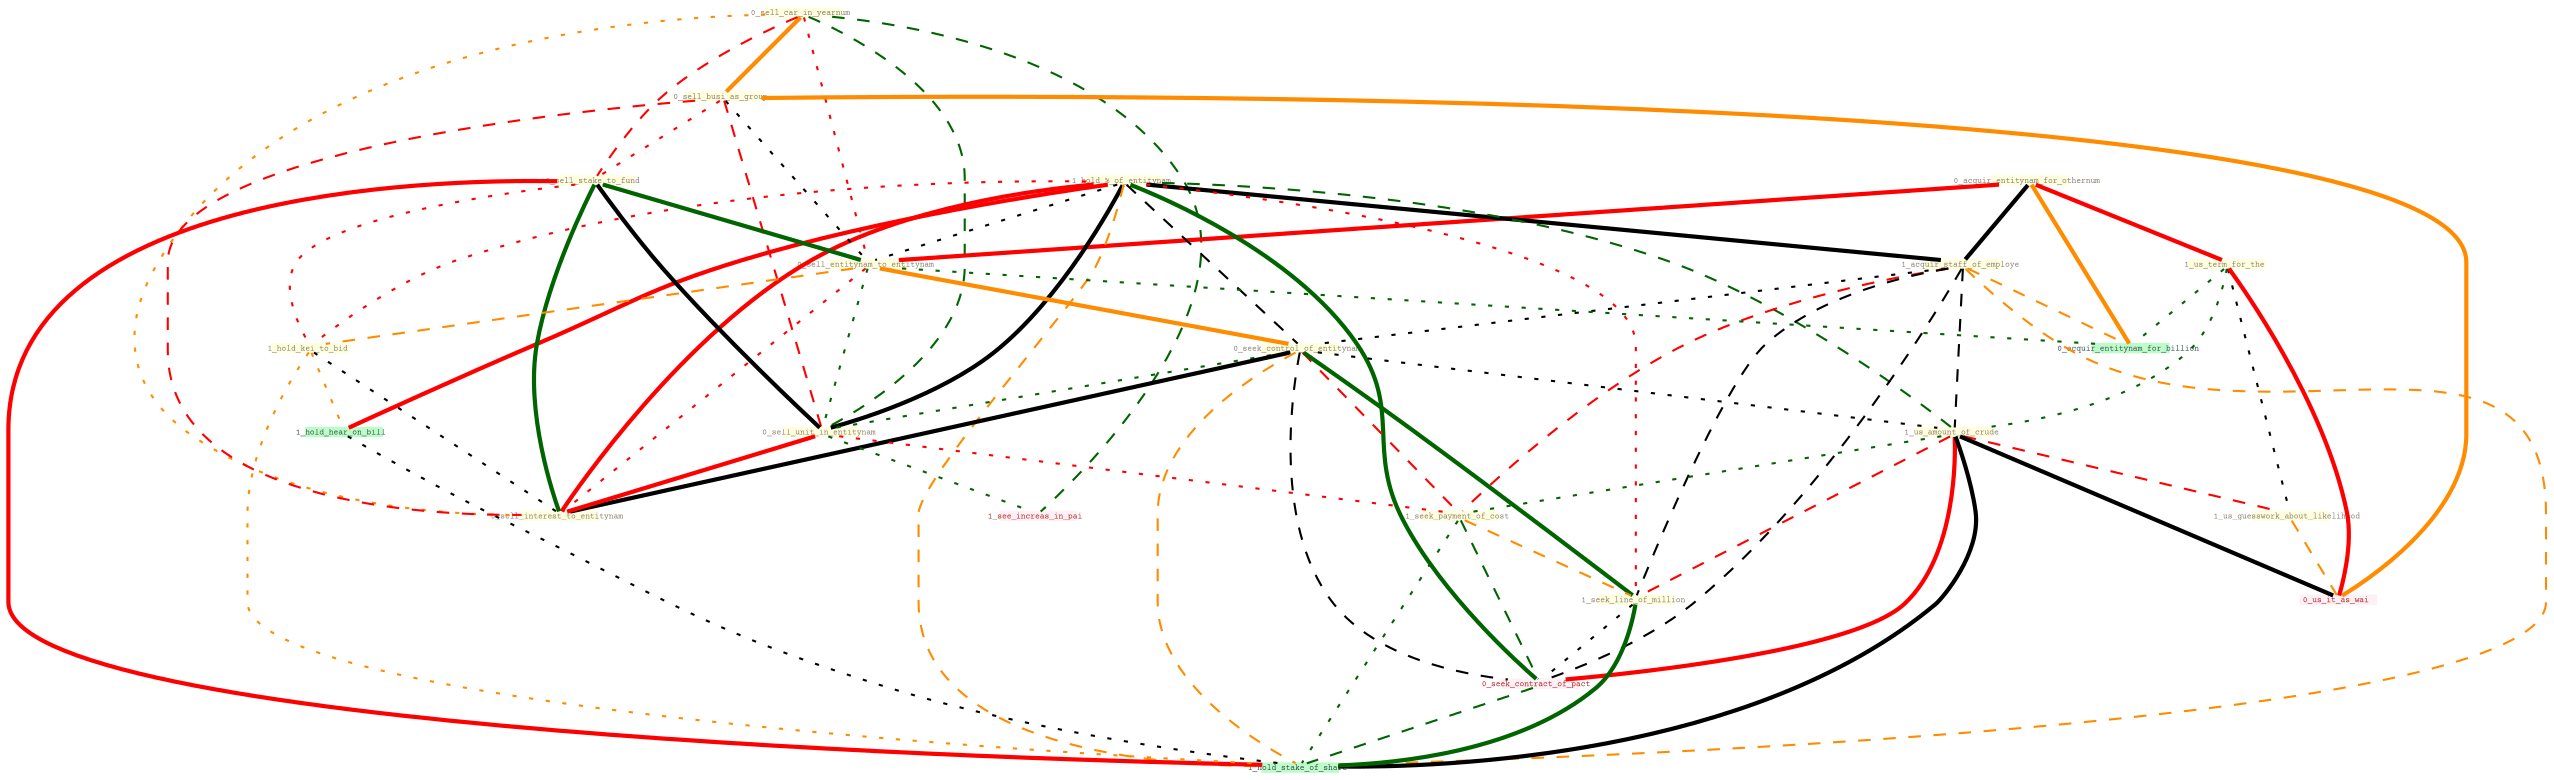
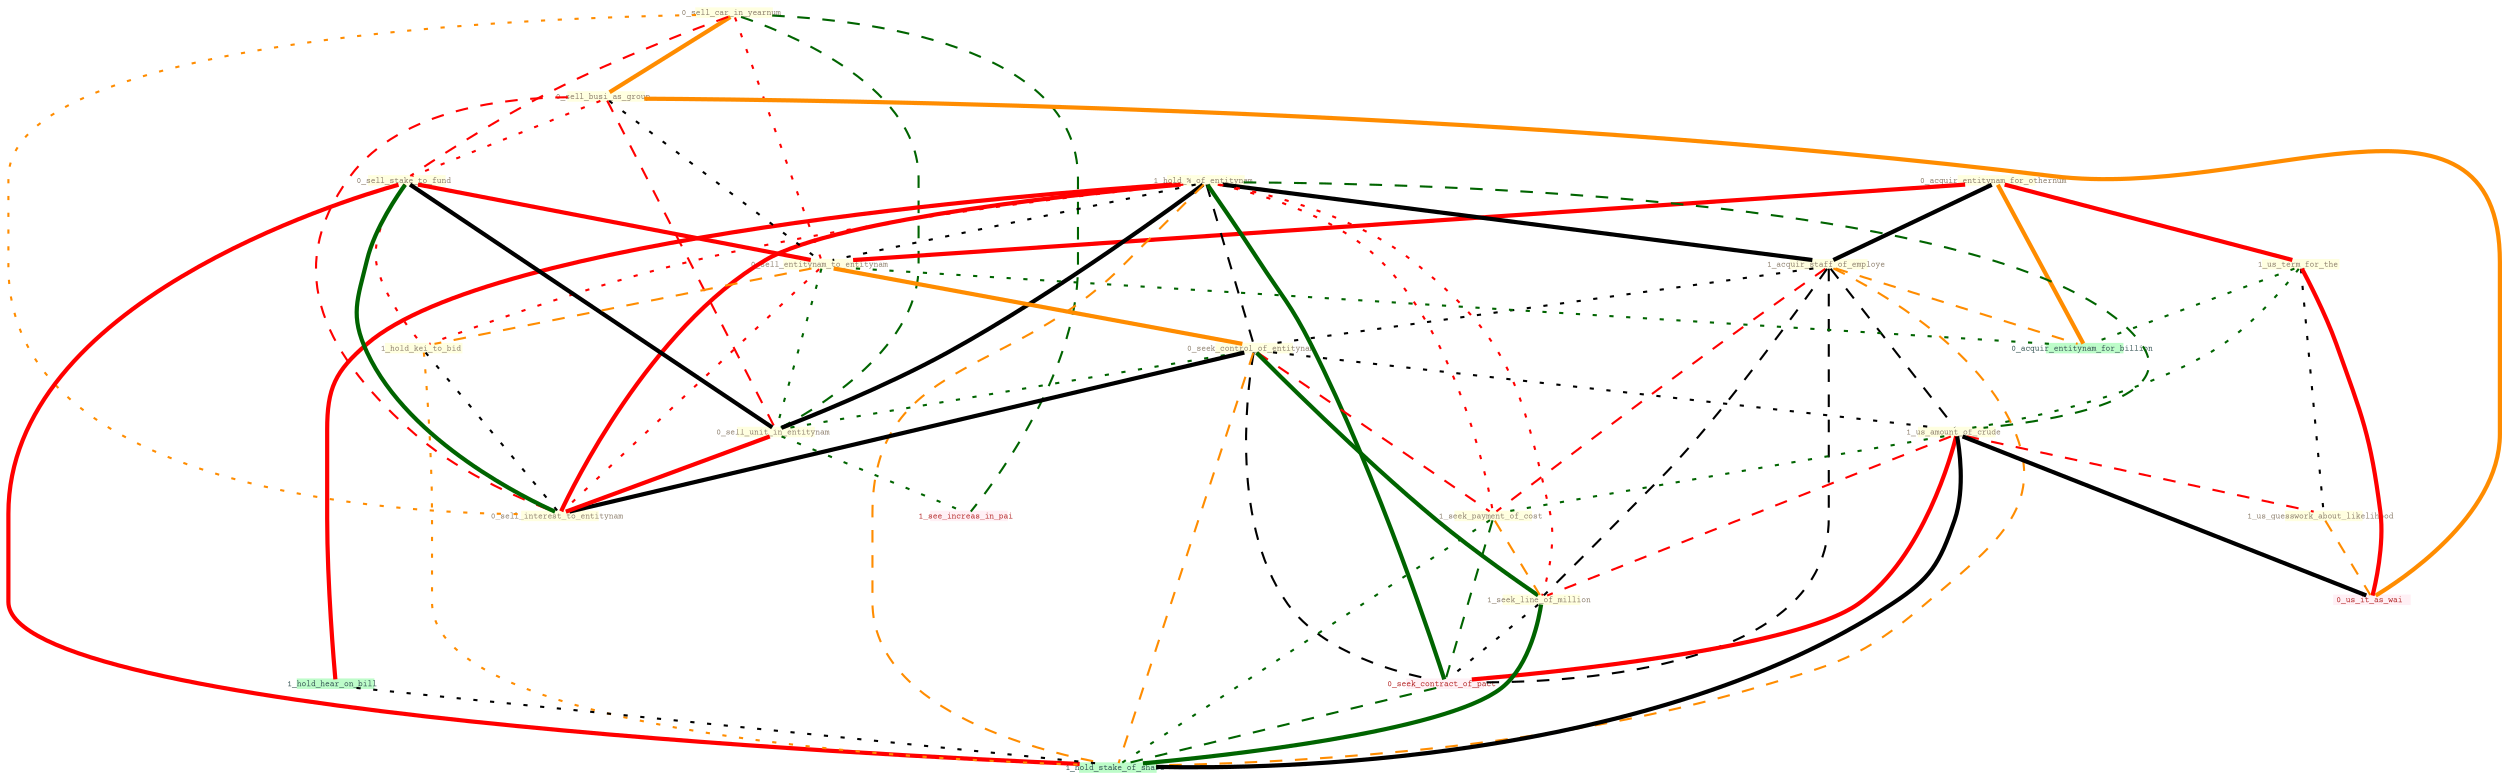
edge "0_sell_stake_to_fund" -- "0_sell_entitynam_to_entitynam": color darkgreen -> red
edge "1_hold_kei_to_bid" -- "1_hold_hear_on_bill": removed
edge "0_sell_unit_in_entitynam" -- "1_seek_payment_of_cost": now "1_hold_%_of_entitynam" -- "1_seek_payment_of_cost"
